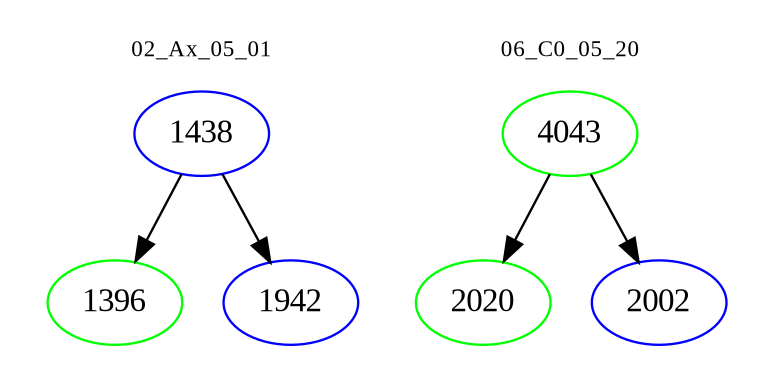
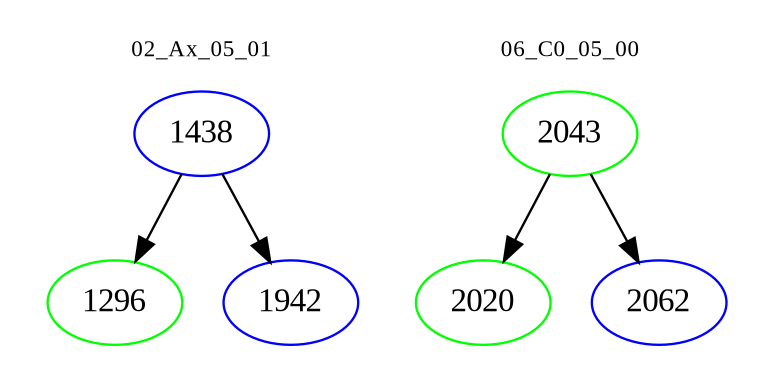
cluster "06_C0_05_20": label "06_C0_05_20" -> "06_C0_05_00"
node "4043": label "4043" -> "2043"
node "1396": label "1396" -> "1296"
node "2002": label "2002" -> "2062"
